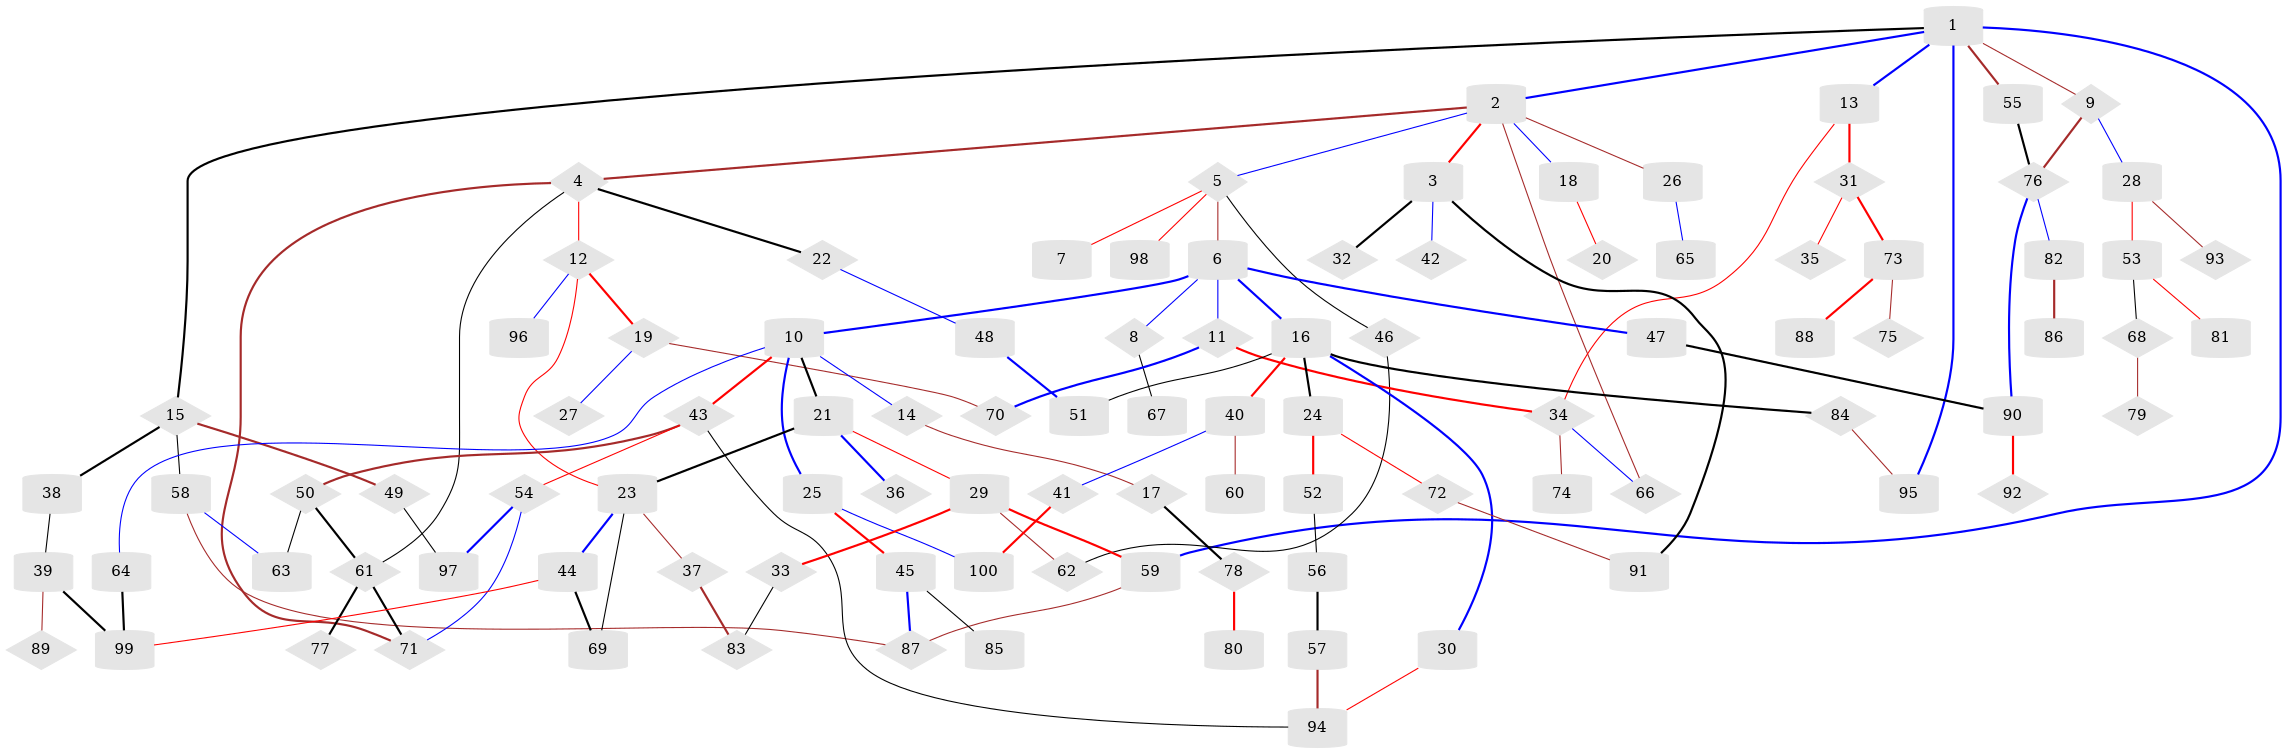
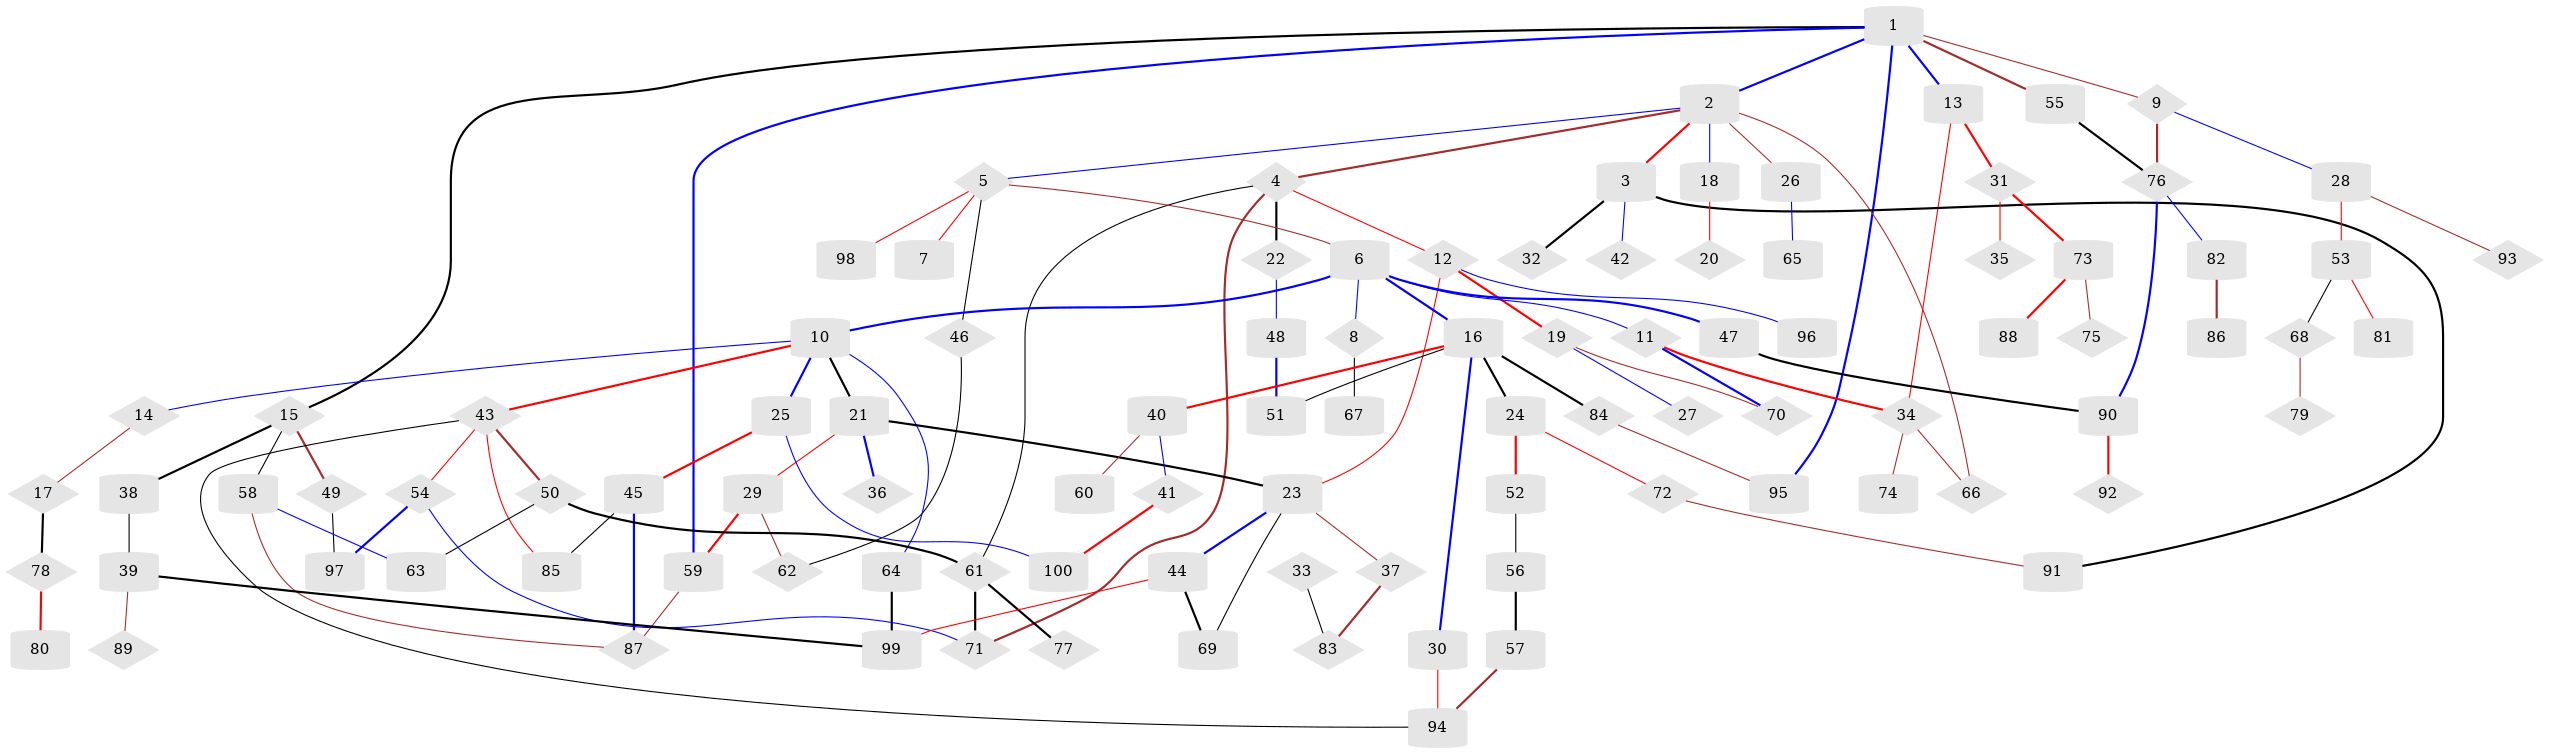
edge "34" -- "66": color blue -> brown
edge "43" -- "85": added
edge "29" -- "33": removed
